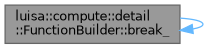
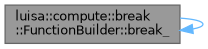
node "luisa::compute::detail ::FunctionBuilder::break_": label "luisa::compute::detail ::FunctionBuilder::break_" -> "luisa::compute::break ::FunctionBuilder::break_"
